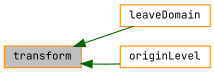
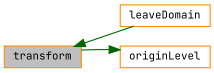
edge "originLevel" -> "transform": reversed
